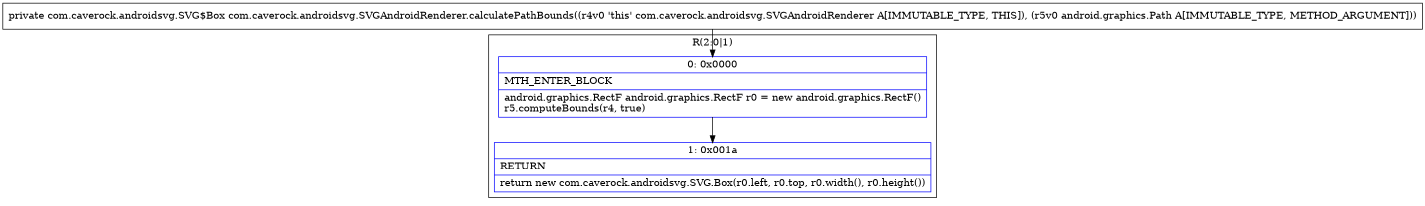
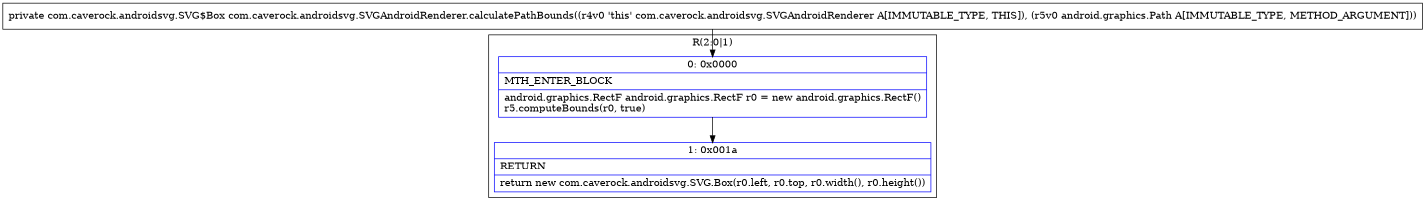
node "0: 0x0000": text "r5.computeBounds(r4, true)" -> "r5.computeBounds(r0, true)"
